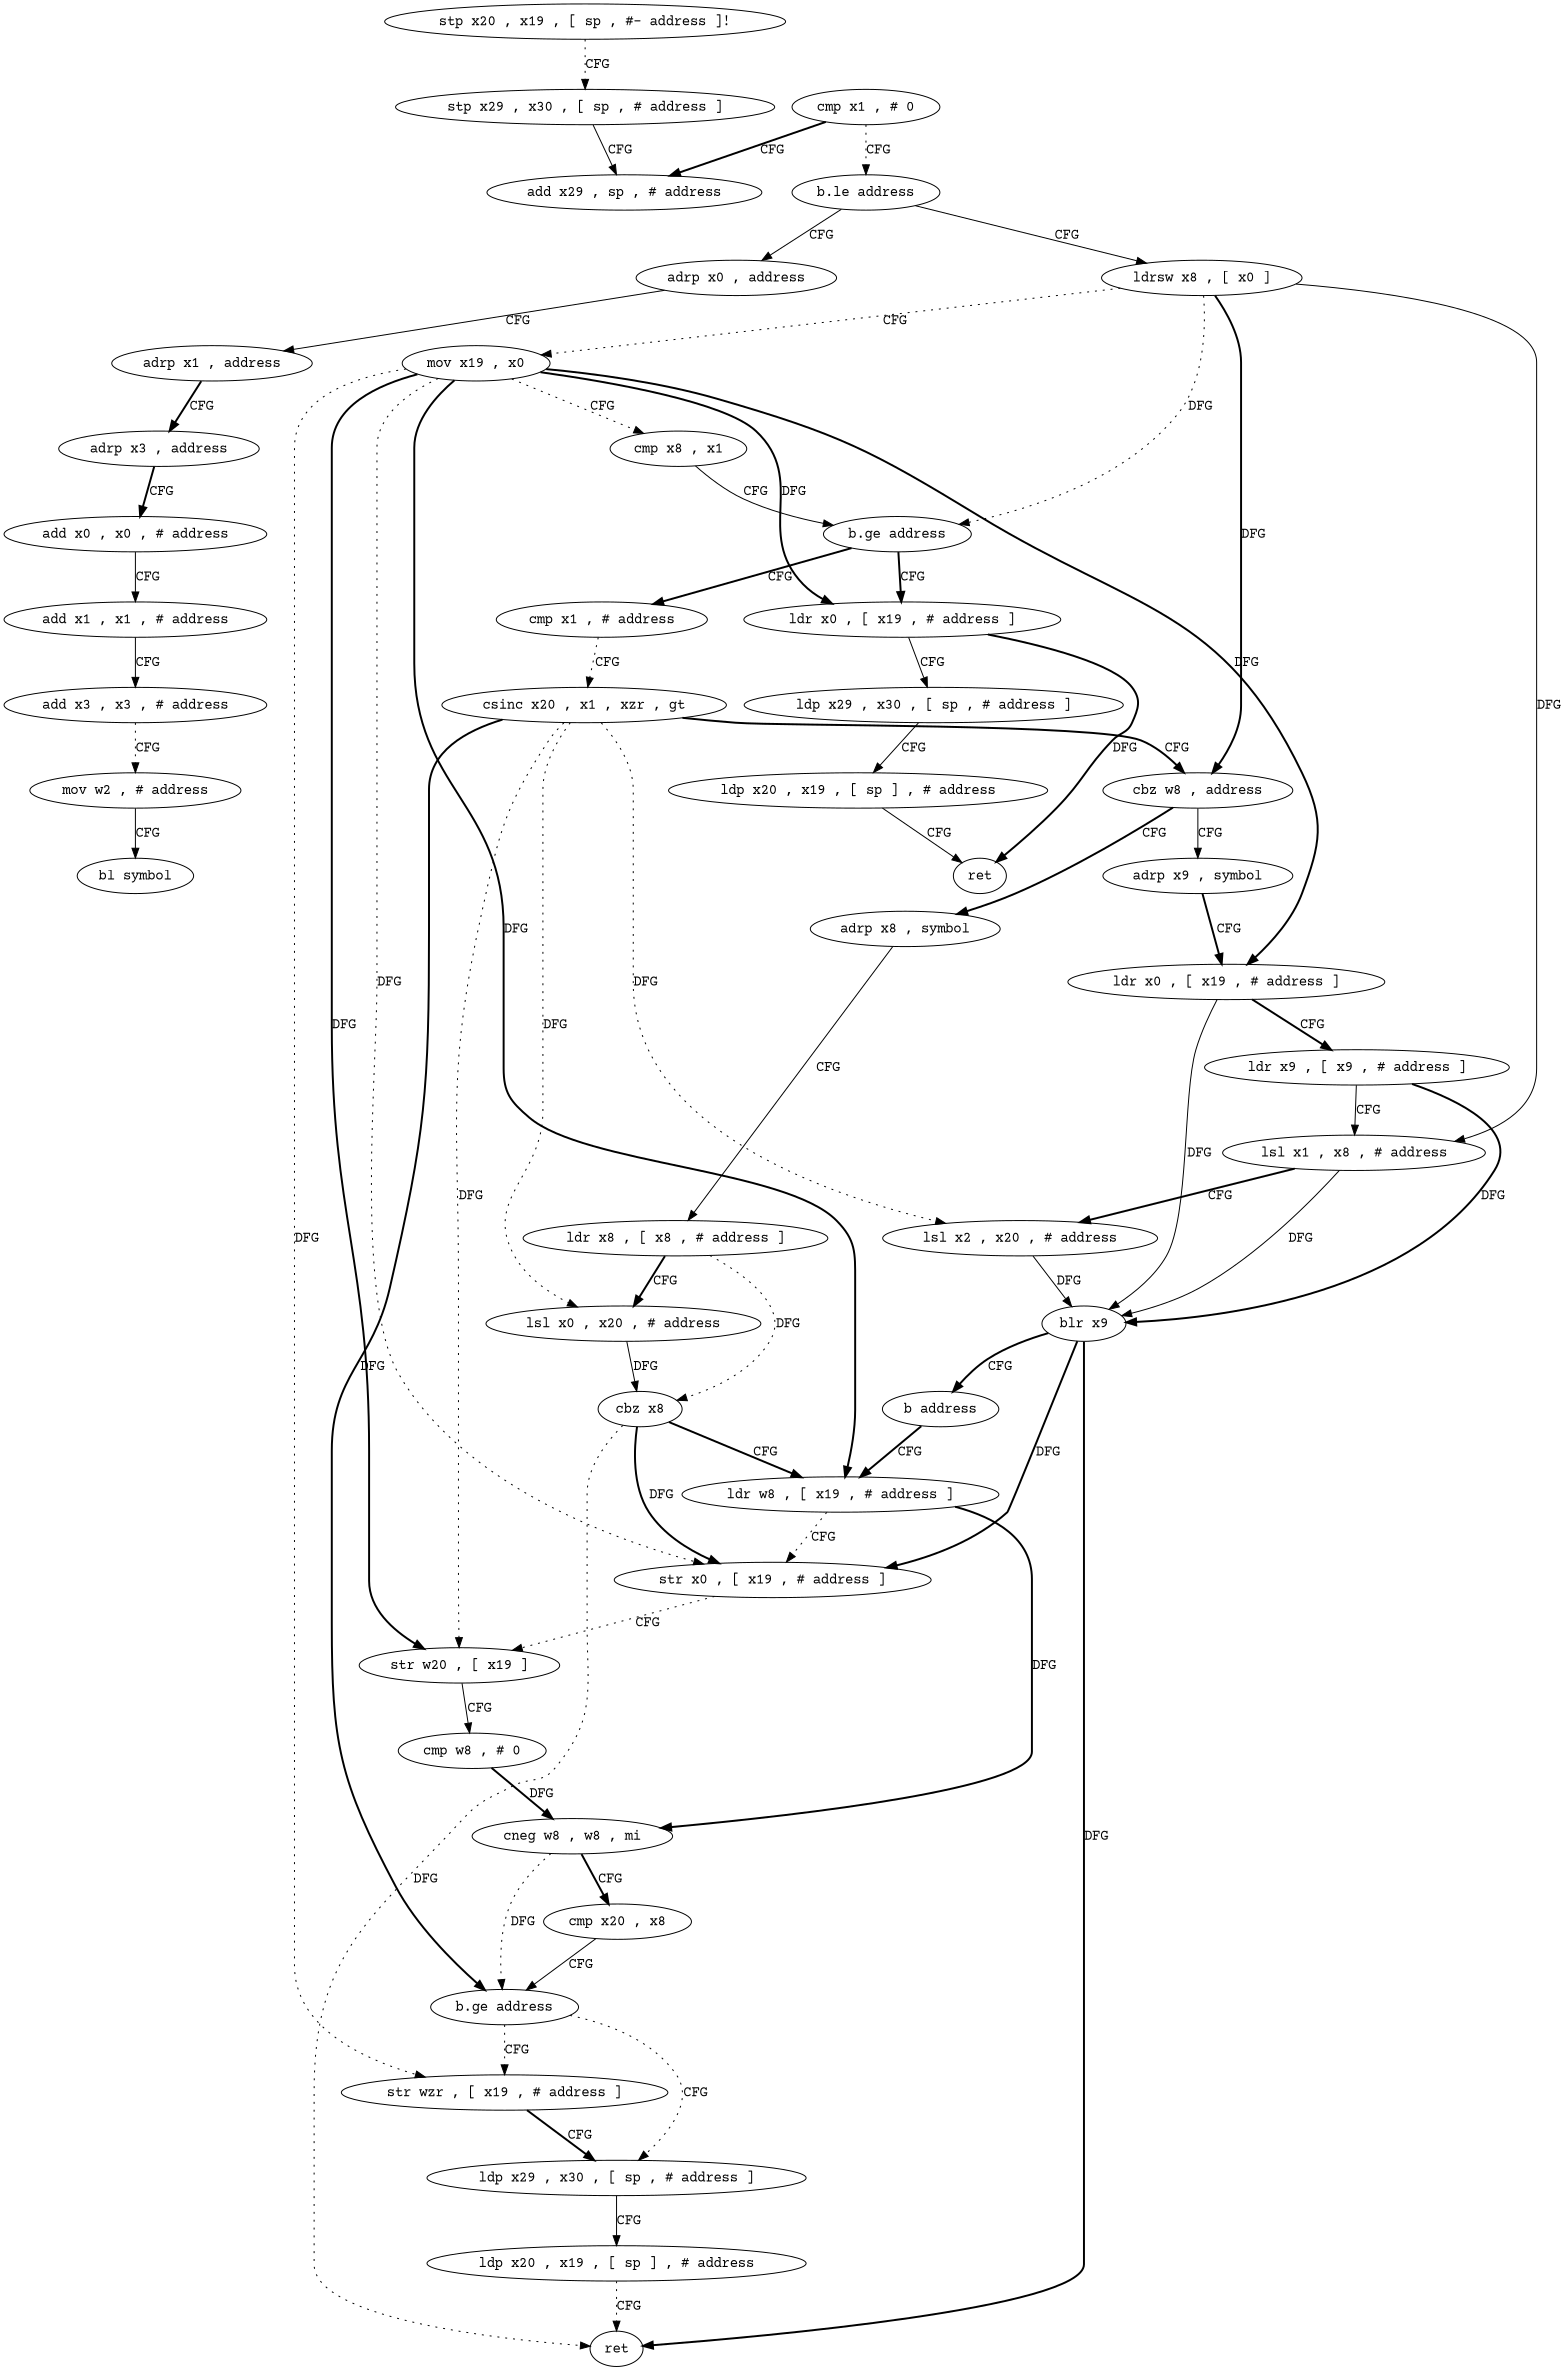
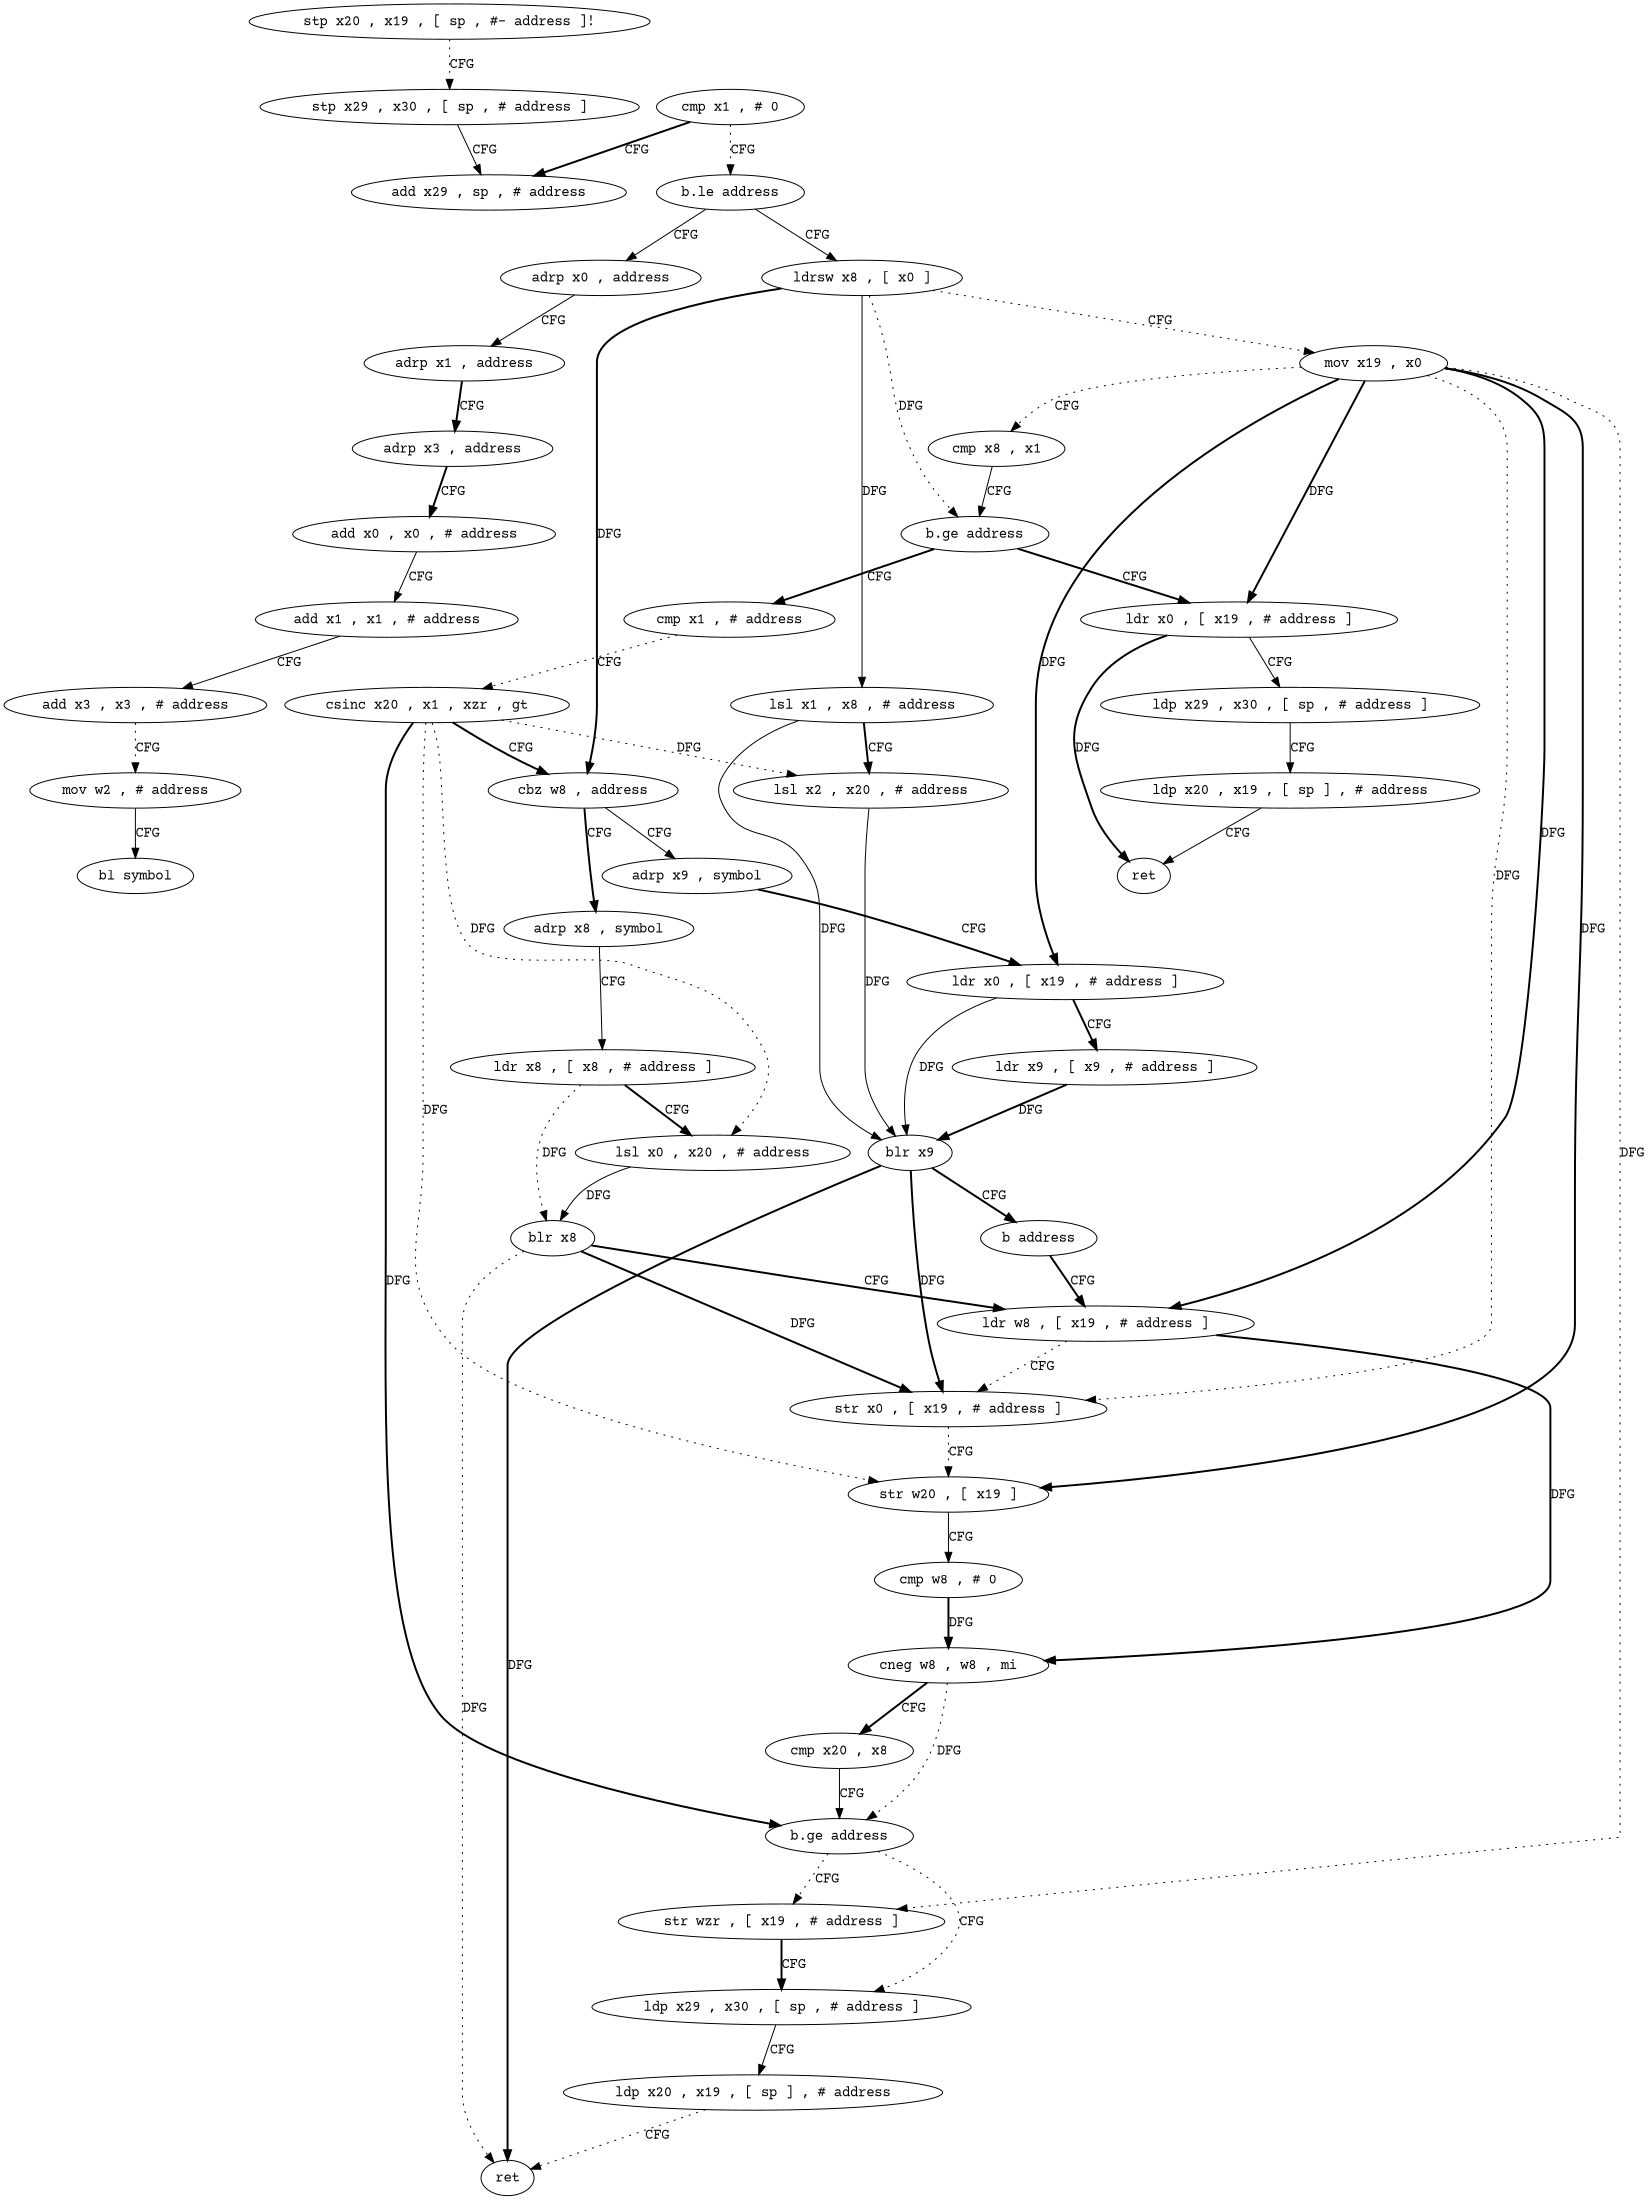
edge "ldr x9 , [ x9 , # address ]" -> "lsl x1 , x8 , # address": removed, label "CFG"
node "cbz x8": label "cbz x8" -> "blr x8"
